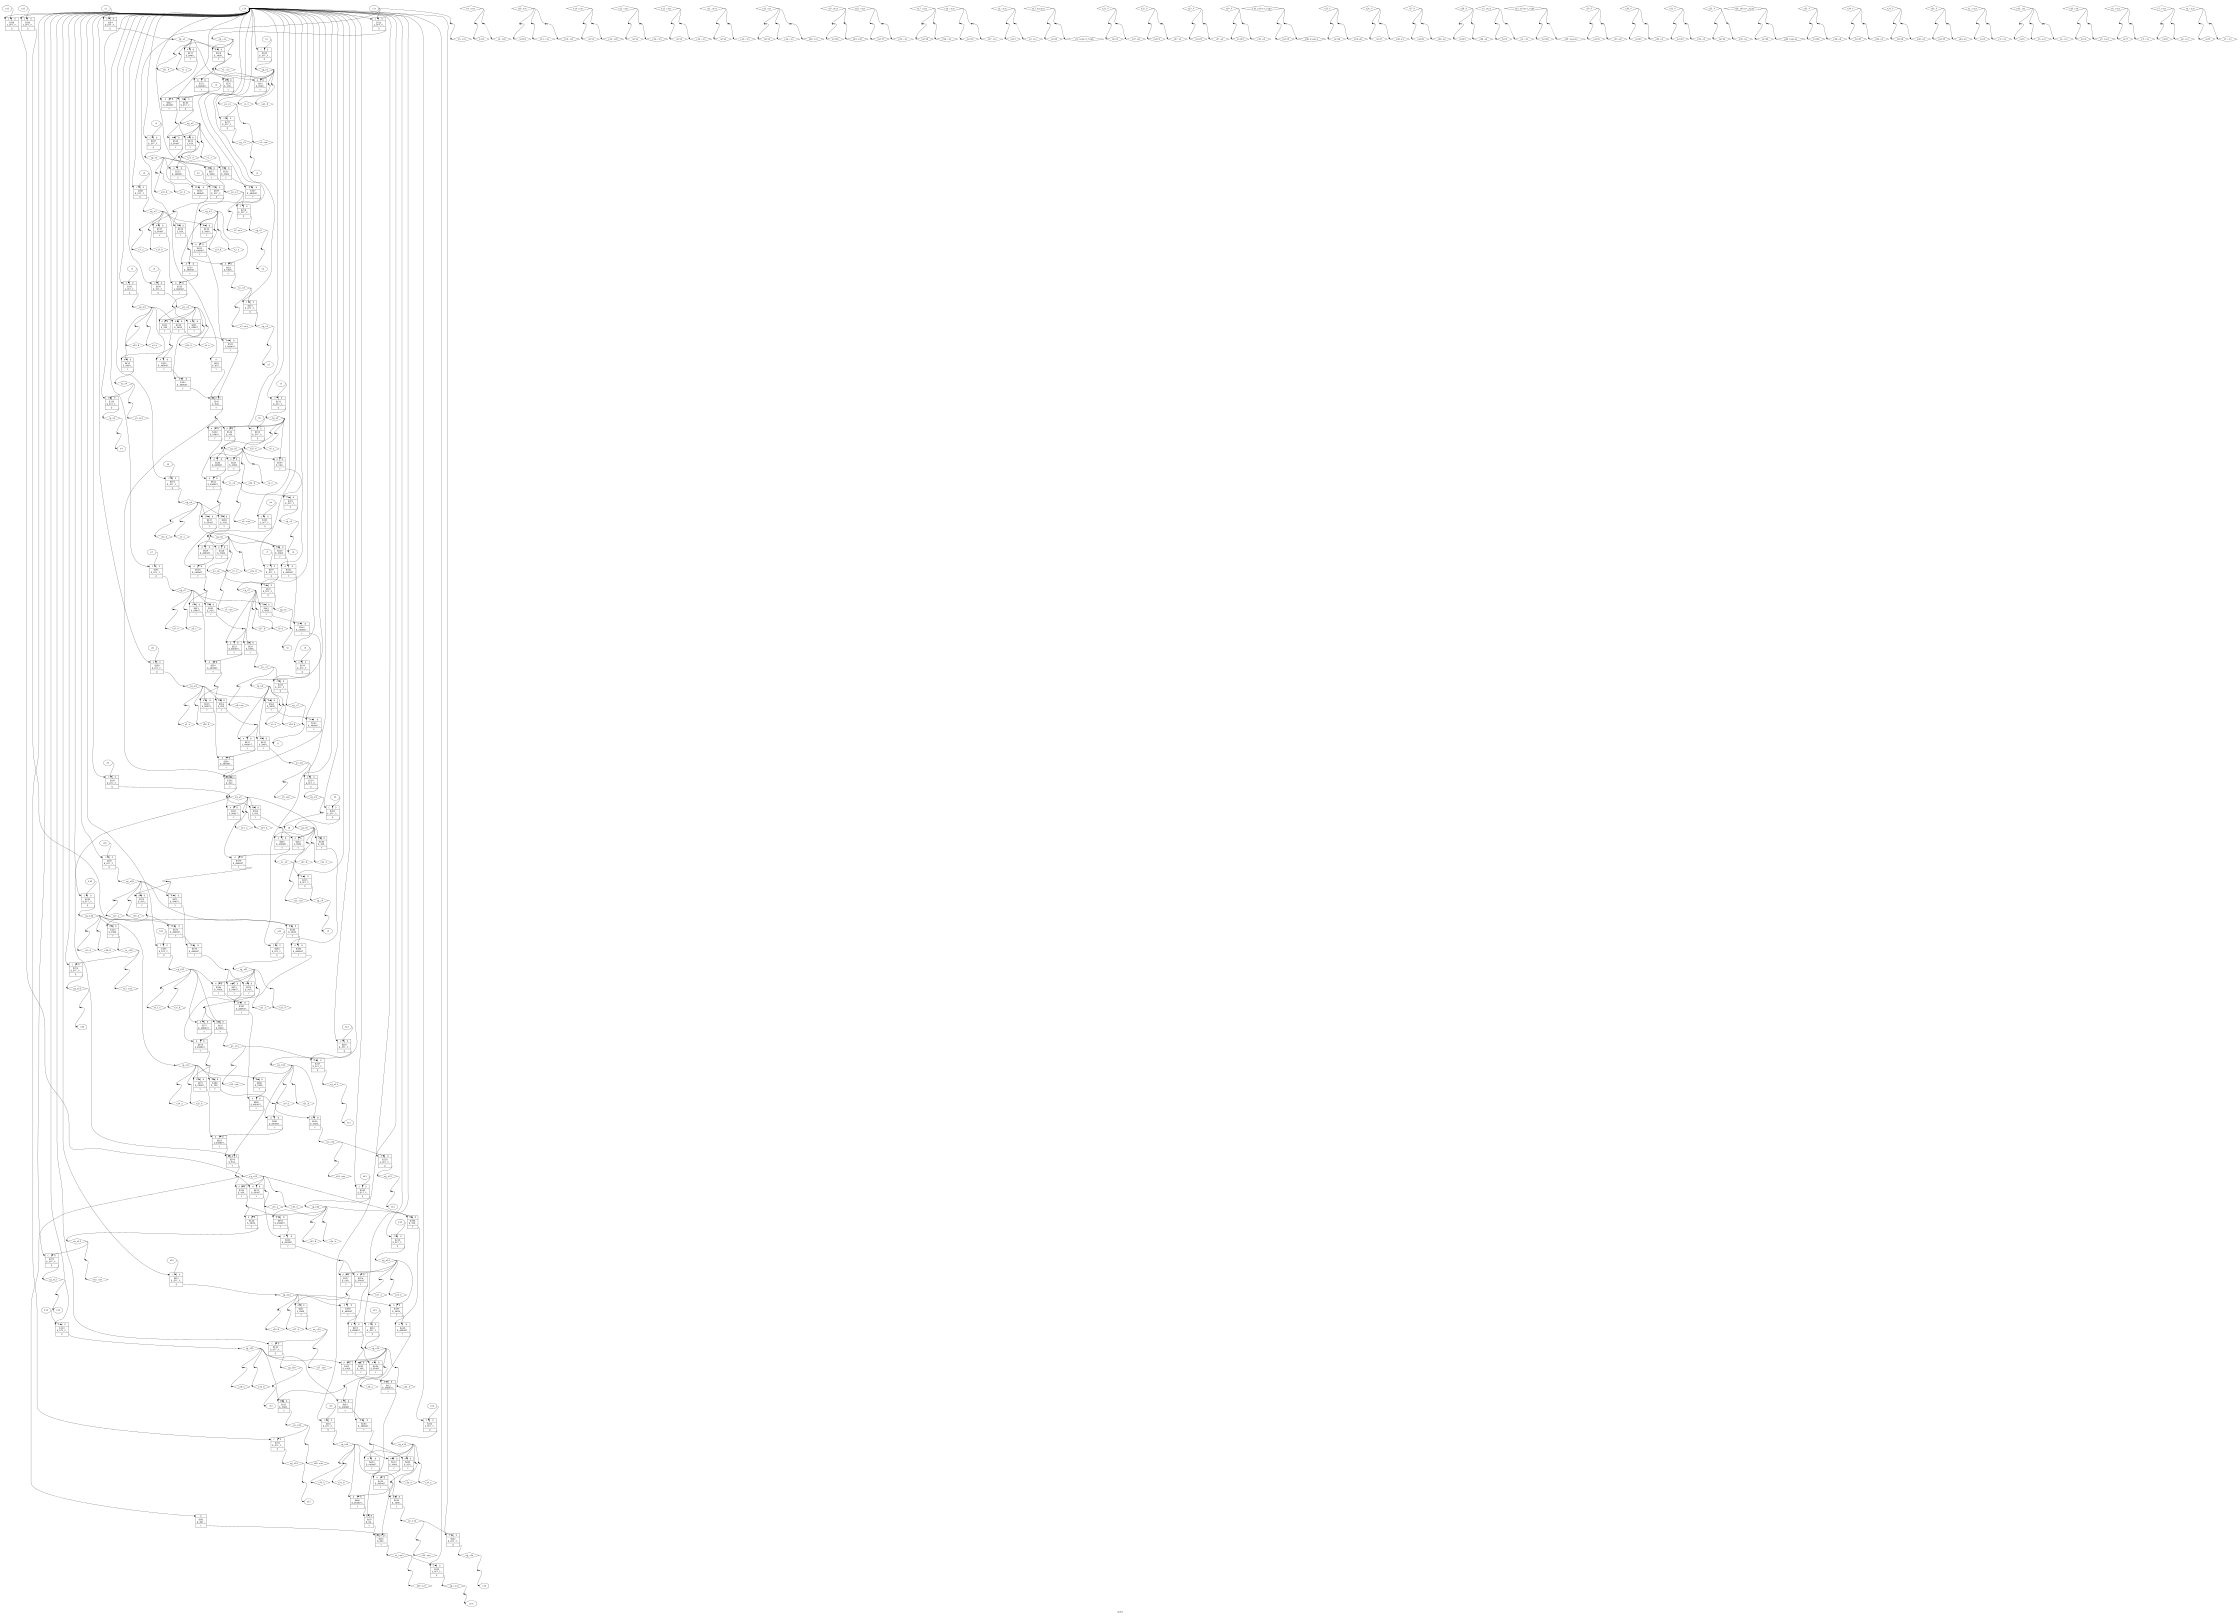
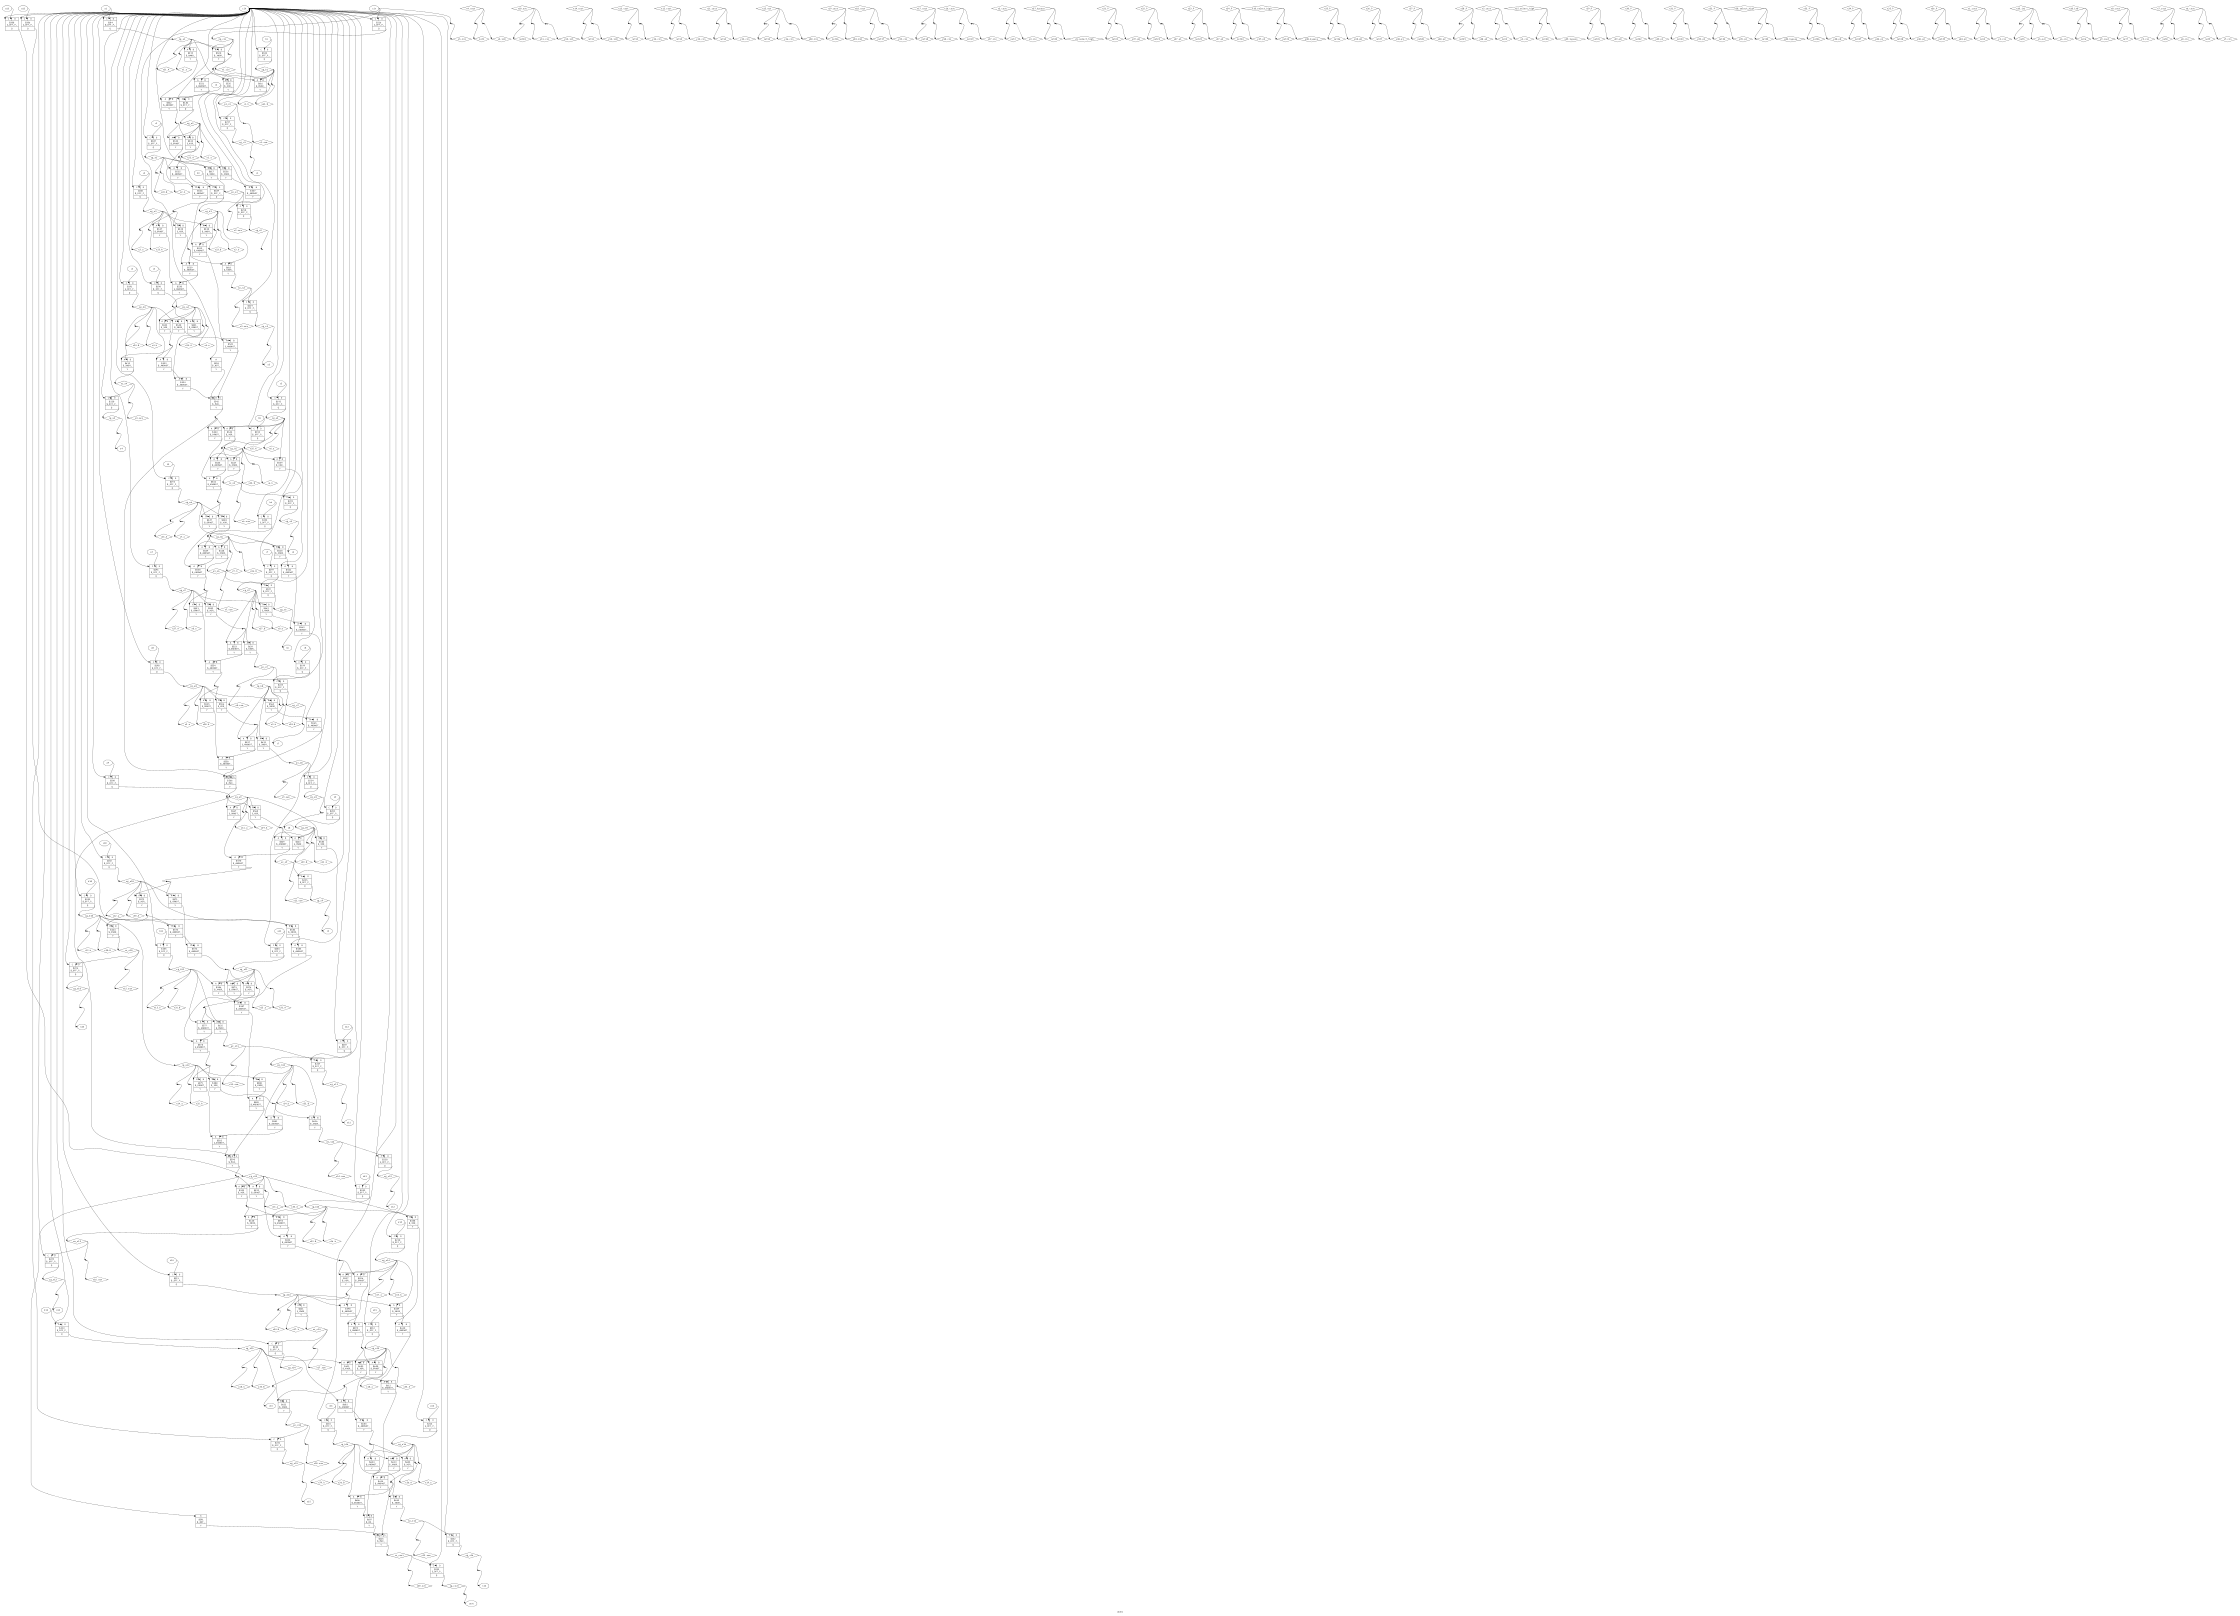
node "s2": removed
